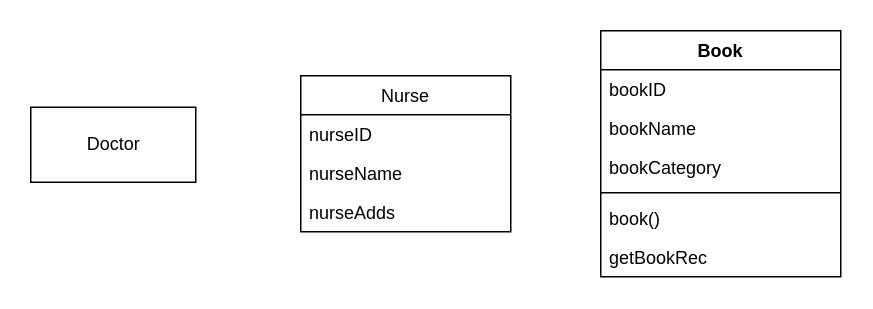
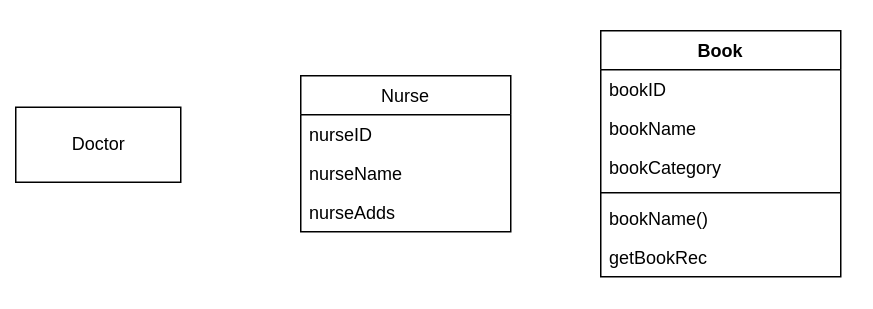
node "Doctor": moved (113, 145) -> (98, 145)
node "book()": label "book()" -> "bookName()"
